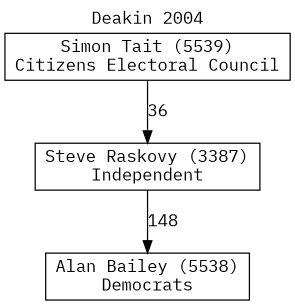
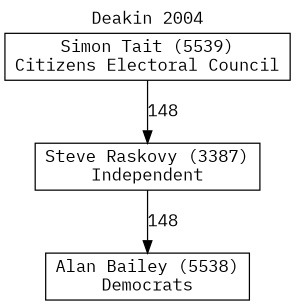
edge "Simon Tait (5539) Citizens Electoral Council" -> "Steve Raskovy (3387) Independent": label "36" -> "148"
